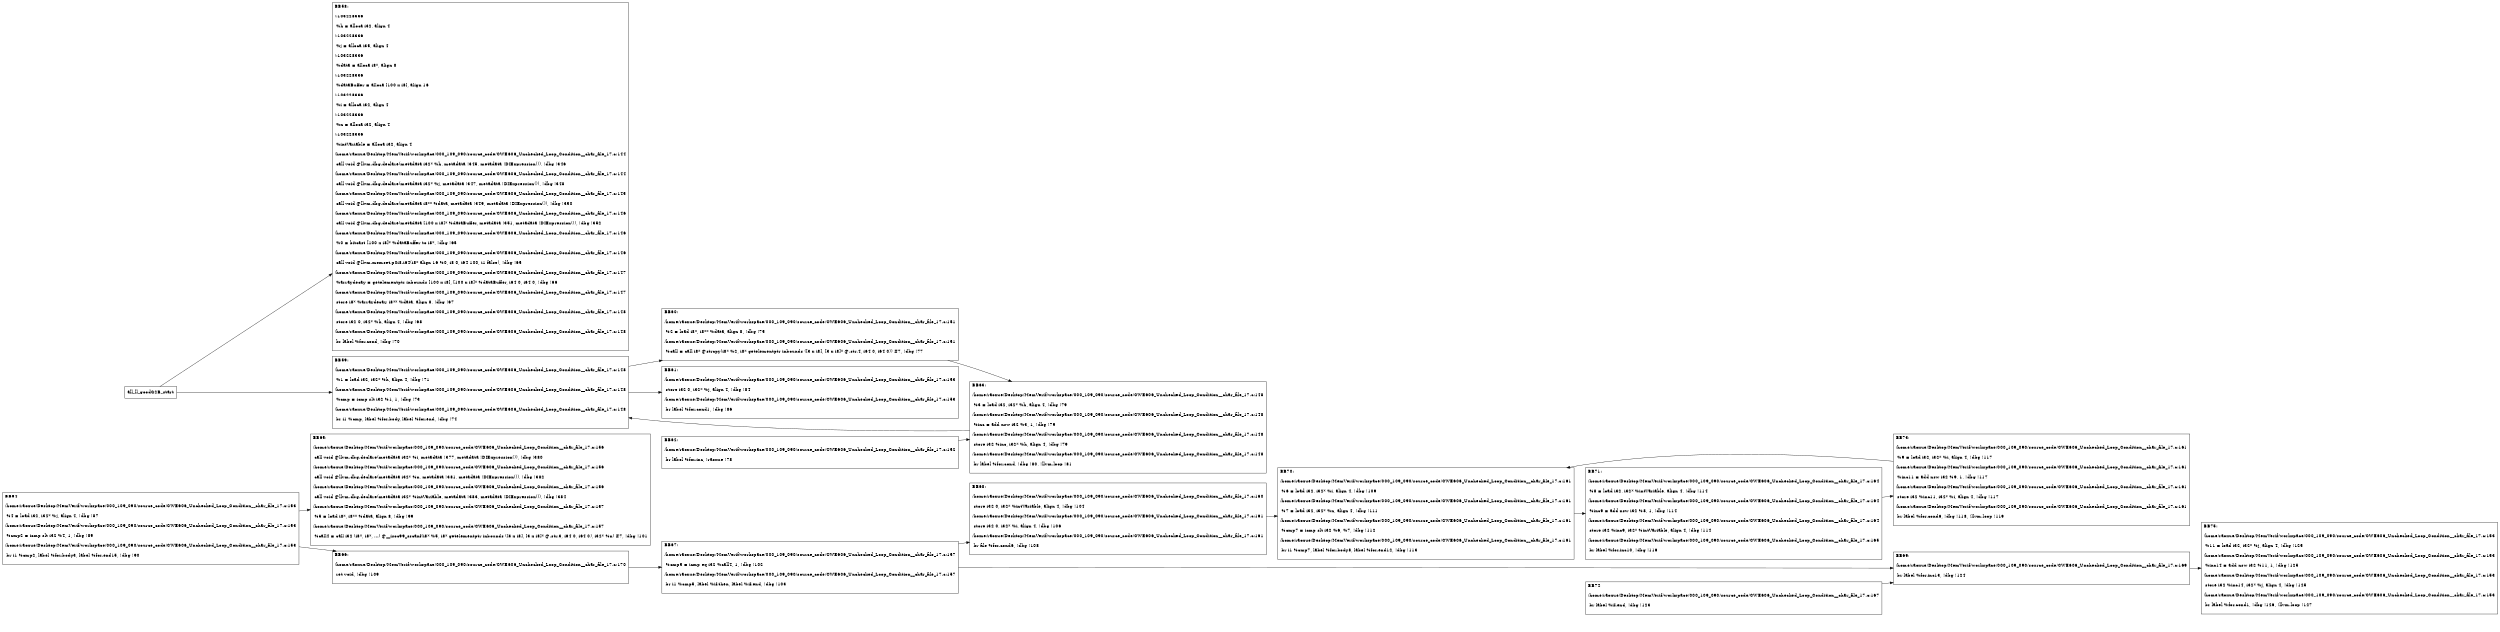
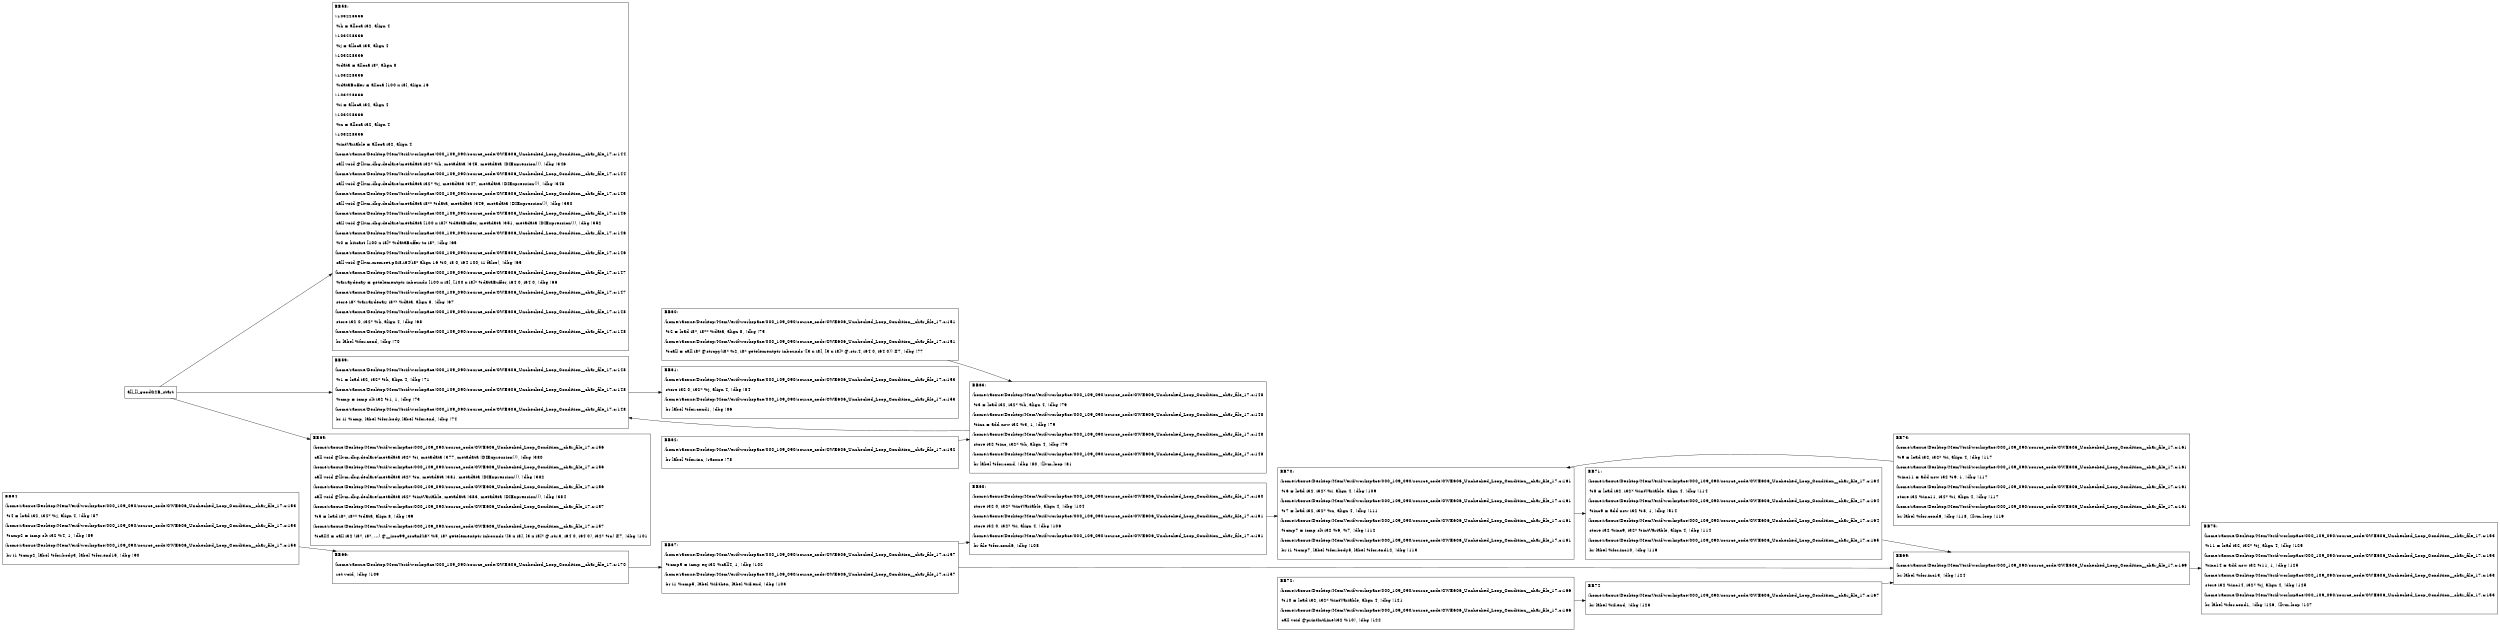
edge "BB59:" -> "BB60:": removed
edge "BB71:" -> "BB73:": now "BB71:" -> "BB69:"
edge "BB64:" -> "BB65:": now "all_ll_goodG2B_start" -> "BB65:"
node "BB71:": text "%inc9 = add nsw i32 %8, 1, !dbg !114" -> "%inc9 = add nsw i32 %8, 1, !dbg !514"
node "BB72:": added
